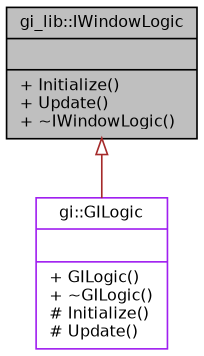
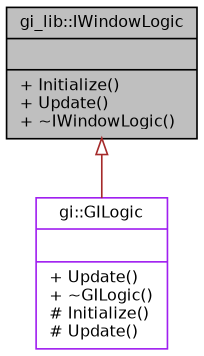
node "gi::GILogic": text "+ GILogic()" -> "+ Update()"
